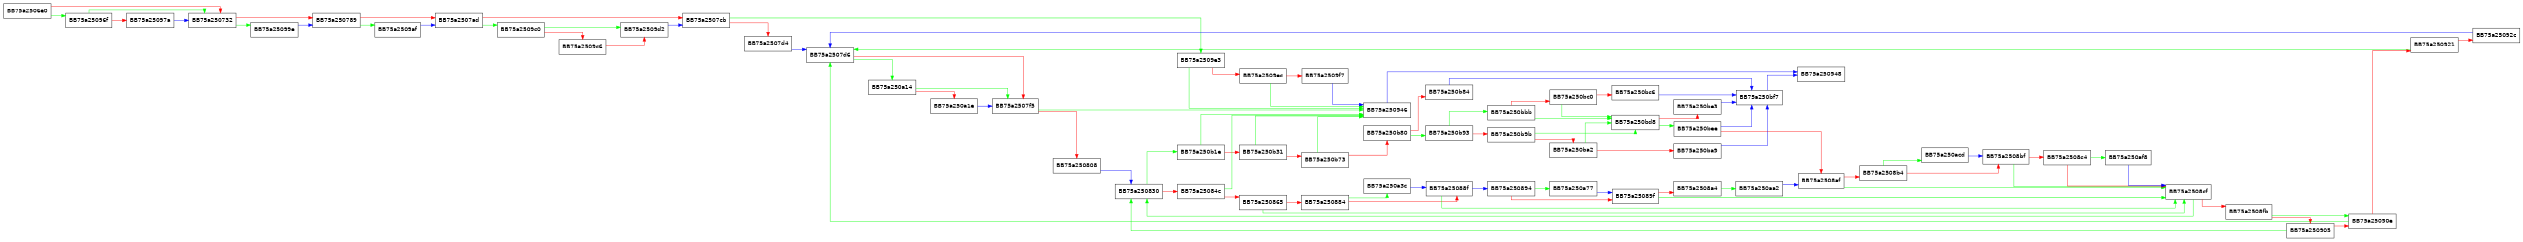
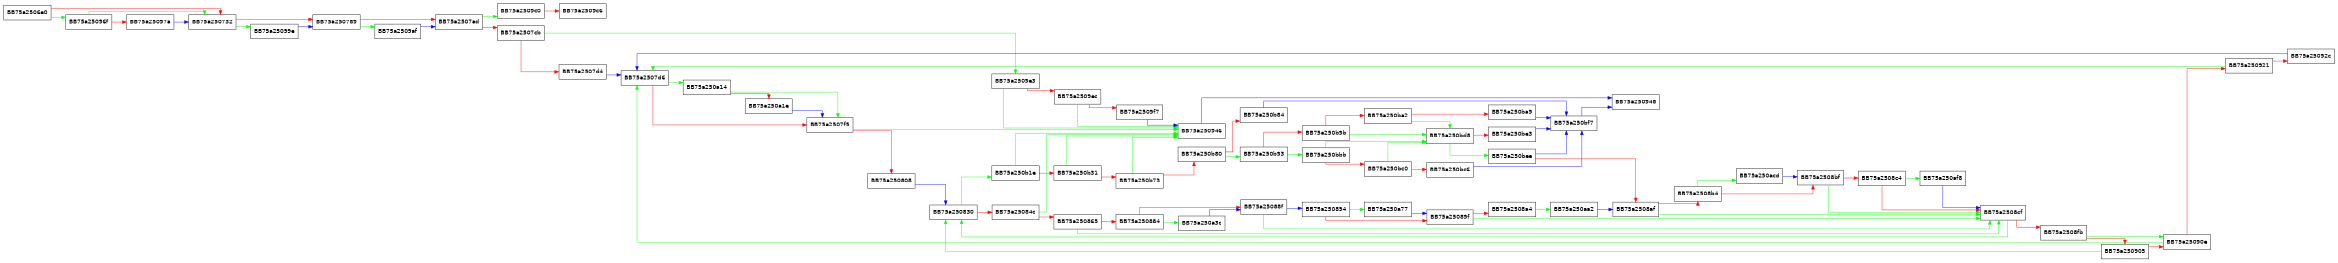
node "BB75a2509d2": removed
